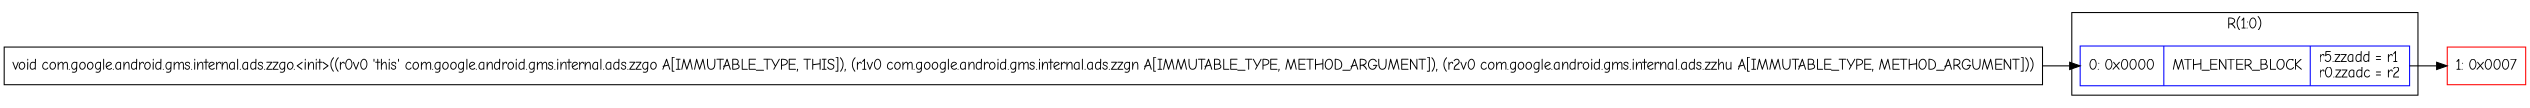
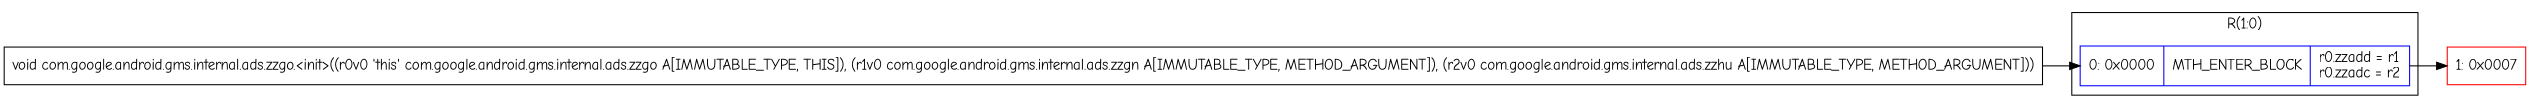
node "0: 0x0000": text "r5.zzadd = r1" -> "r0.zzadd = r1"
